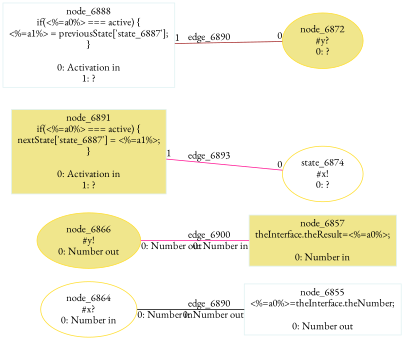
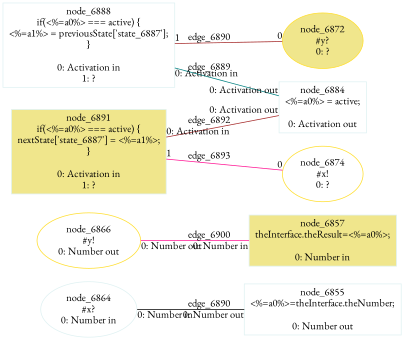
node "node_6884 <%=a0%> = active; 0: Activation out": added
node "state_6874 #x! 0: ?": label "state_6874 #x! 0: ?" -> "node_6874 #x! 0: ?"
node "node_6866 #y! 0: Number out": fillcolor khaki -> white
node "node_6864 #x? 0: Number in": color #ffde2f -> #dff1f2
